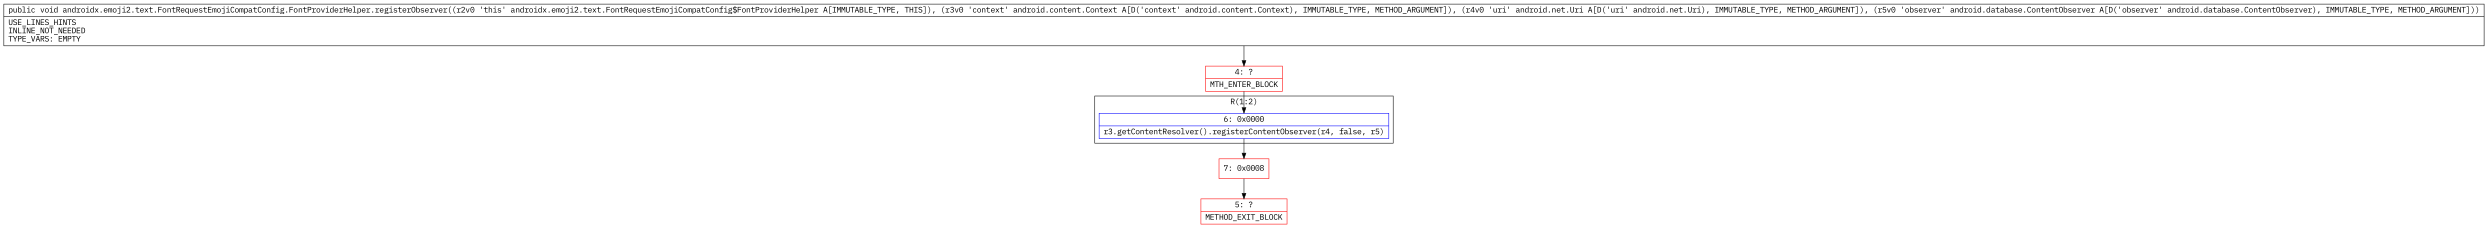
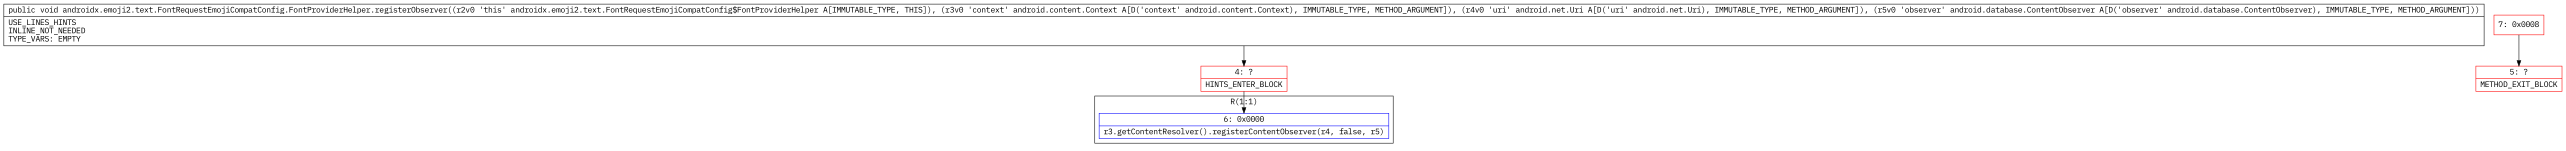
node "4: ?": text "MTH_ENTER_BLOCK" -> "HINTS_ENTER_BLOCK"
cluster "R(1:2)": label "R(1:2)" -> "R(1:1)"
edge "6: 0x0000" -> "7: 0x0008": removed
